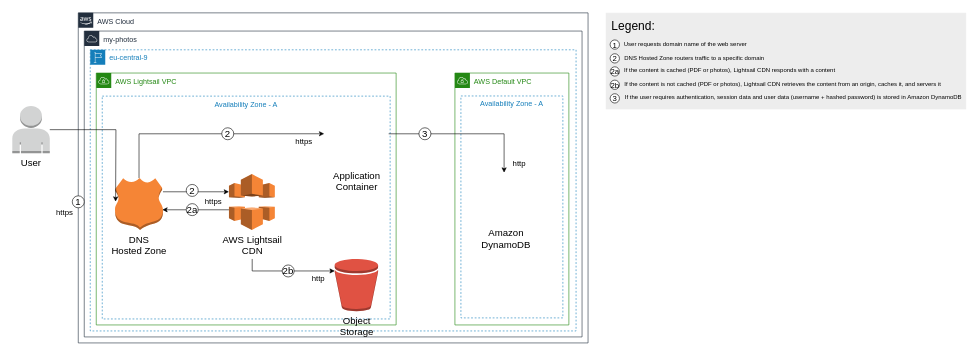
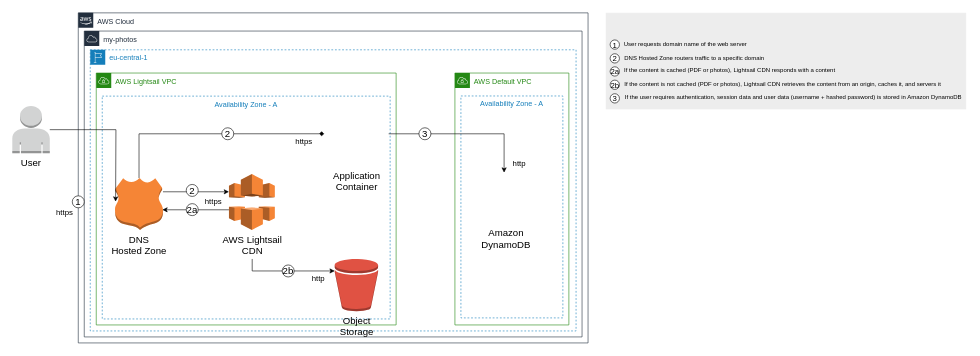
node "Legend:": removed
node "eu-central-9": label "eu-central-9" -> "eu-central-1"
edge "DNS Hosted Zone" -> "Application Container": arrowhead classic -> diamond
